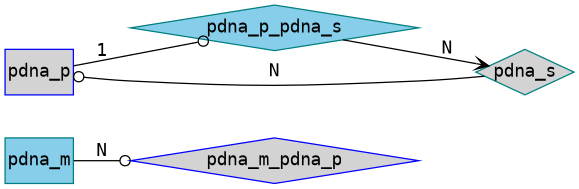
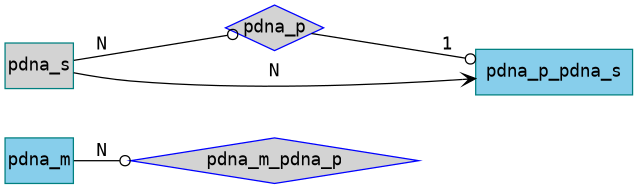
node "pdna_p_pdna_s": shape diamond -> box
edge "pdna_p_pdna_s" -> "pdna_s": reversed
node "pdna_p": shape box -> diamond
node "pdna_s": shape diamond -> box
